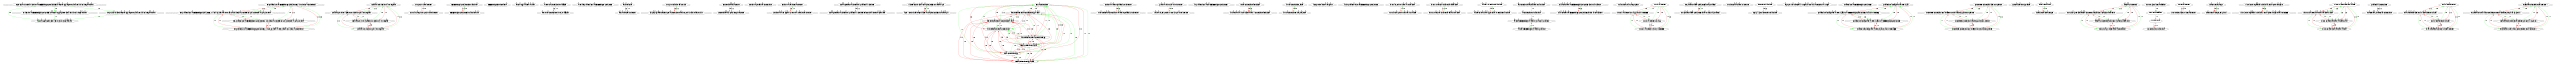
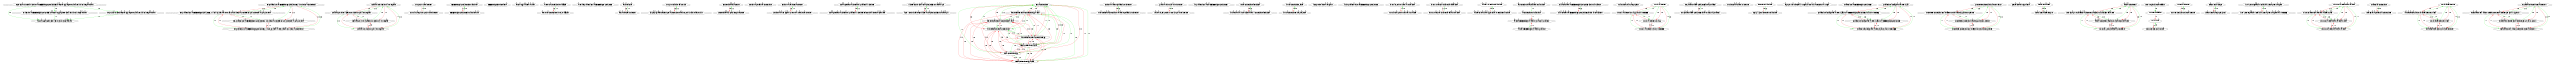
node "promettete connessioni che sono pietose": label "promettete connessioni che sono pietose" -> "promettete connessioni che sono riesco"
